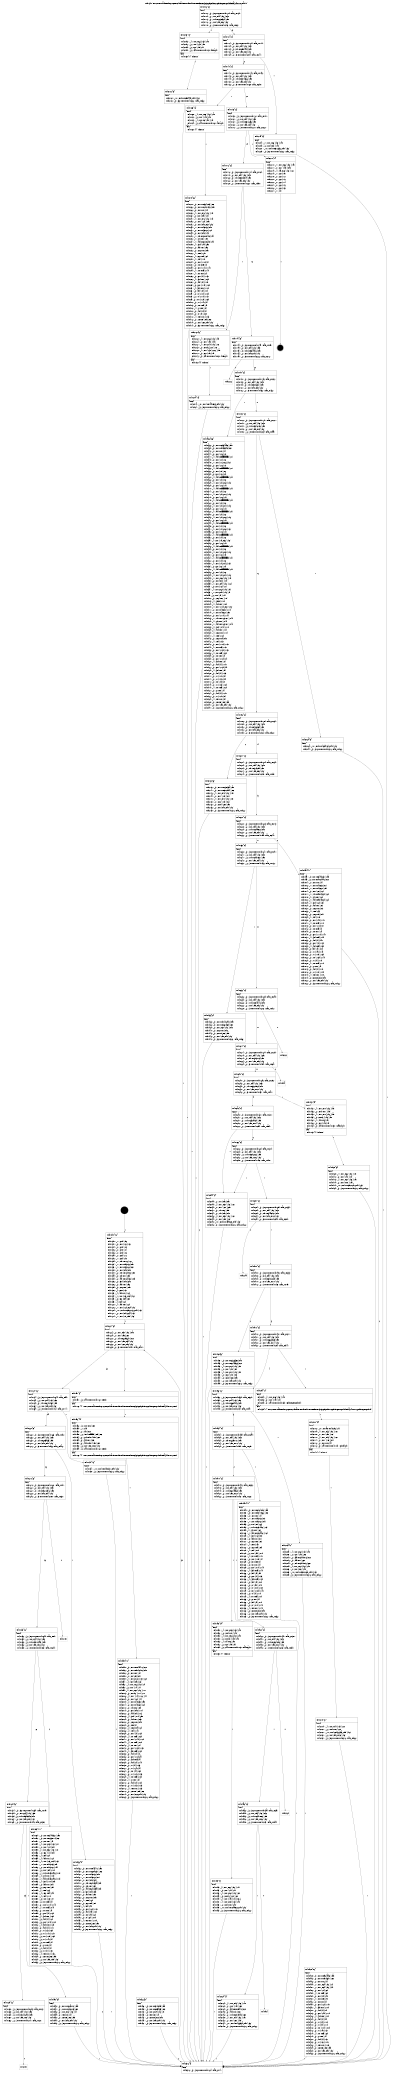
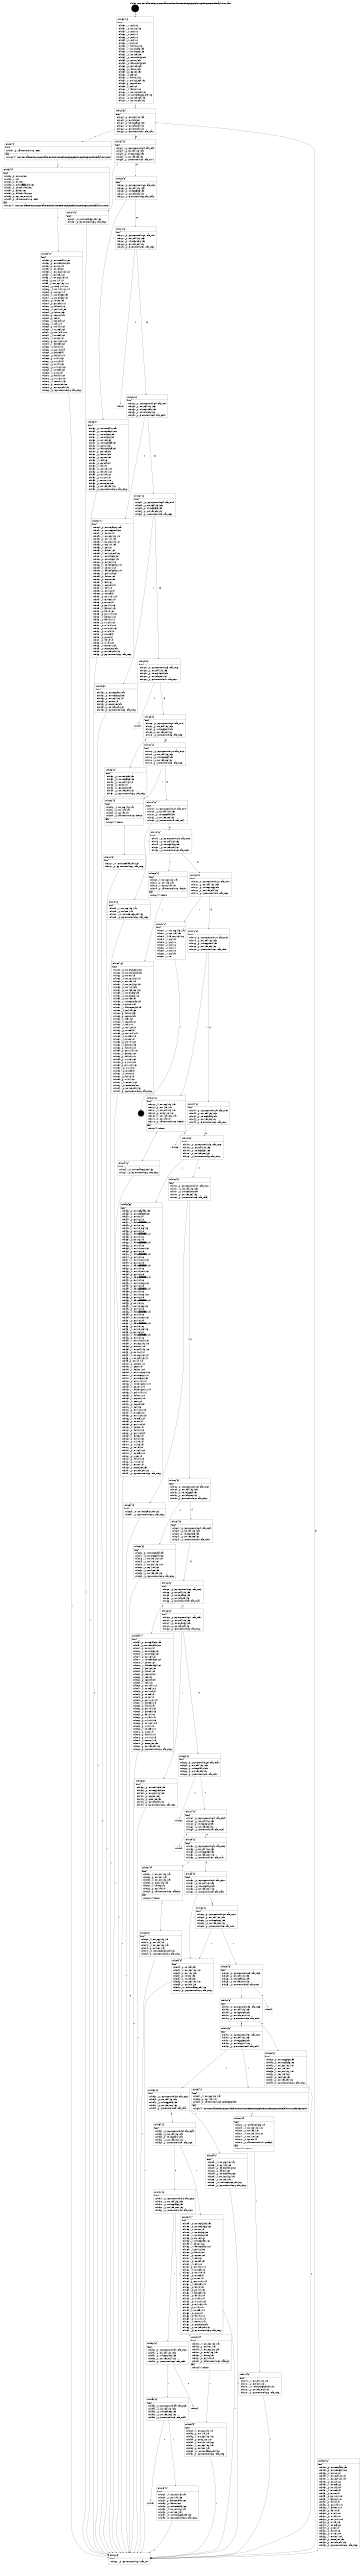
node "0x4016ec [28]": added
